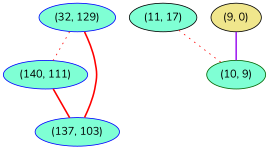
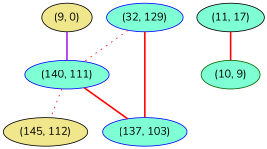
edge "(11, 17)" -- "(10, 9)": style dotted -> bold
edge "(9, 0)" -- "(10, 9)": now "(9, 0)" -- "(140, 111)"
node "(145, 112)": added
